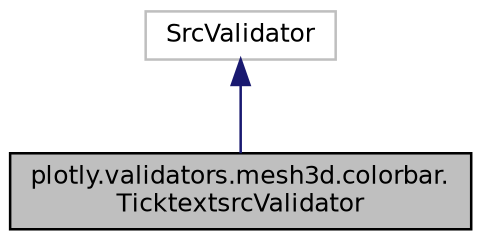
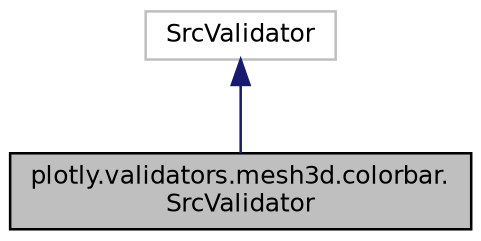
node "plotly.validators.mesh3d.colorbar. TicktextsrcValidator": label "plotly.validators.mesh3d.colorbar. TicktextsrcValidator" -> "plotly.validators.mesh3d.colorbar. SrcValidator"
